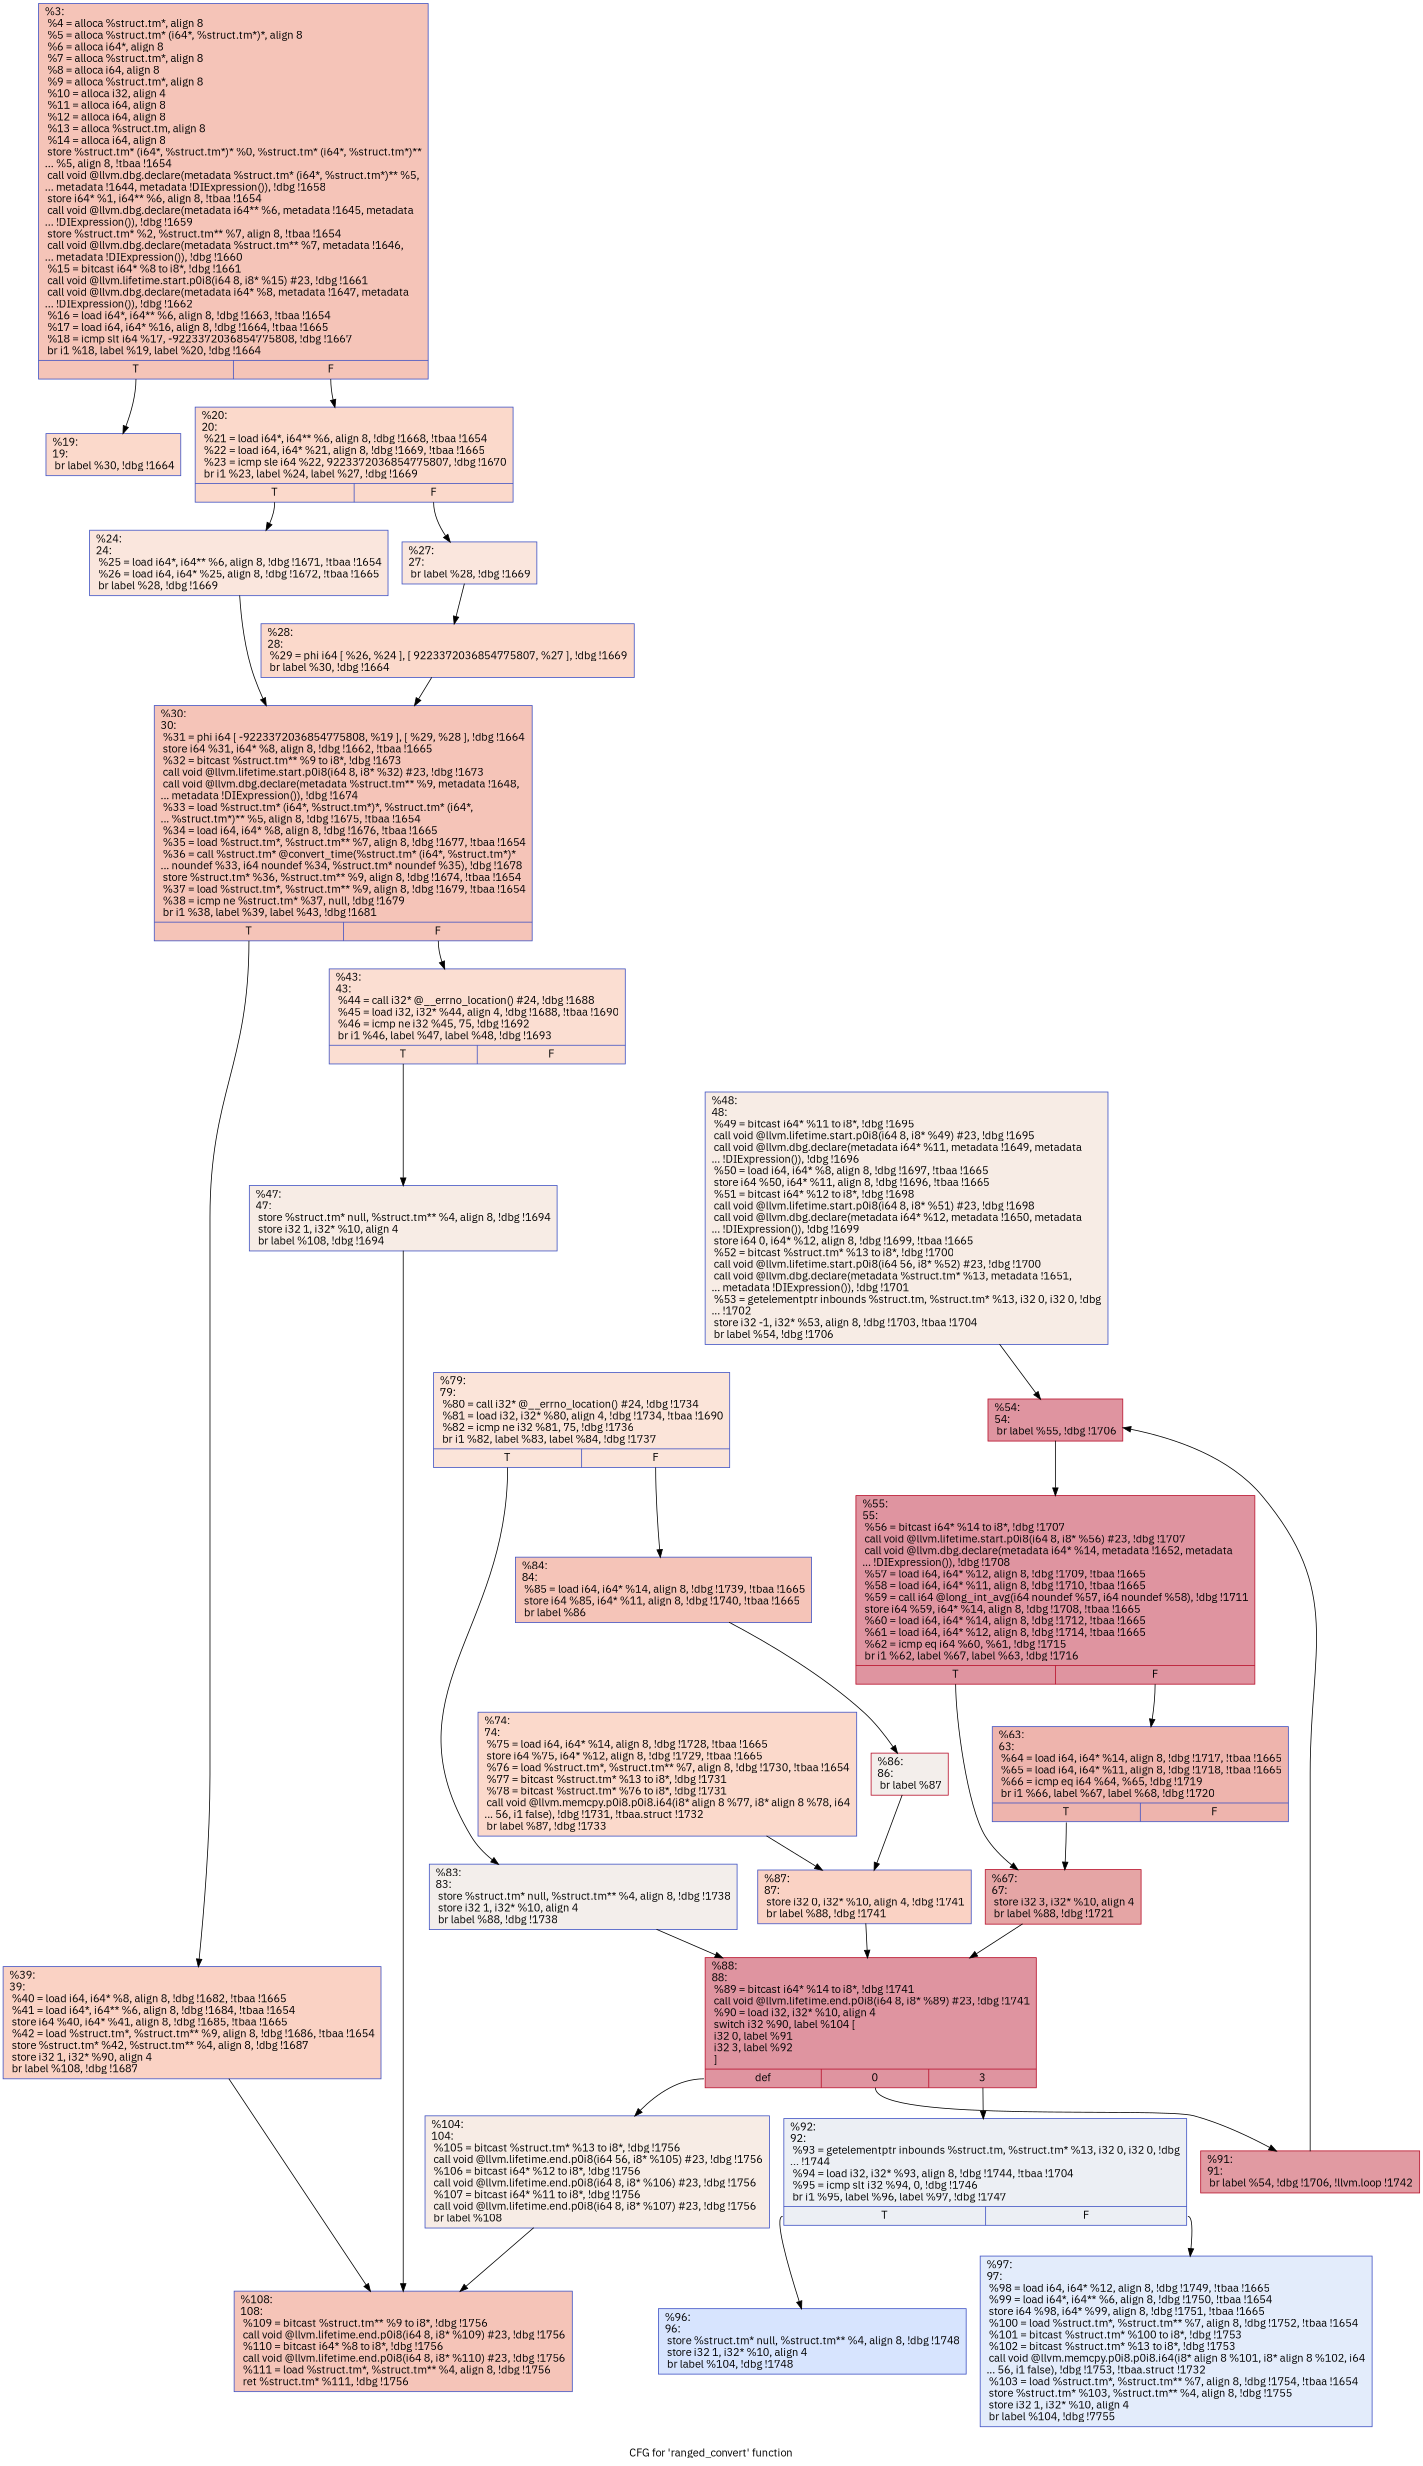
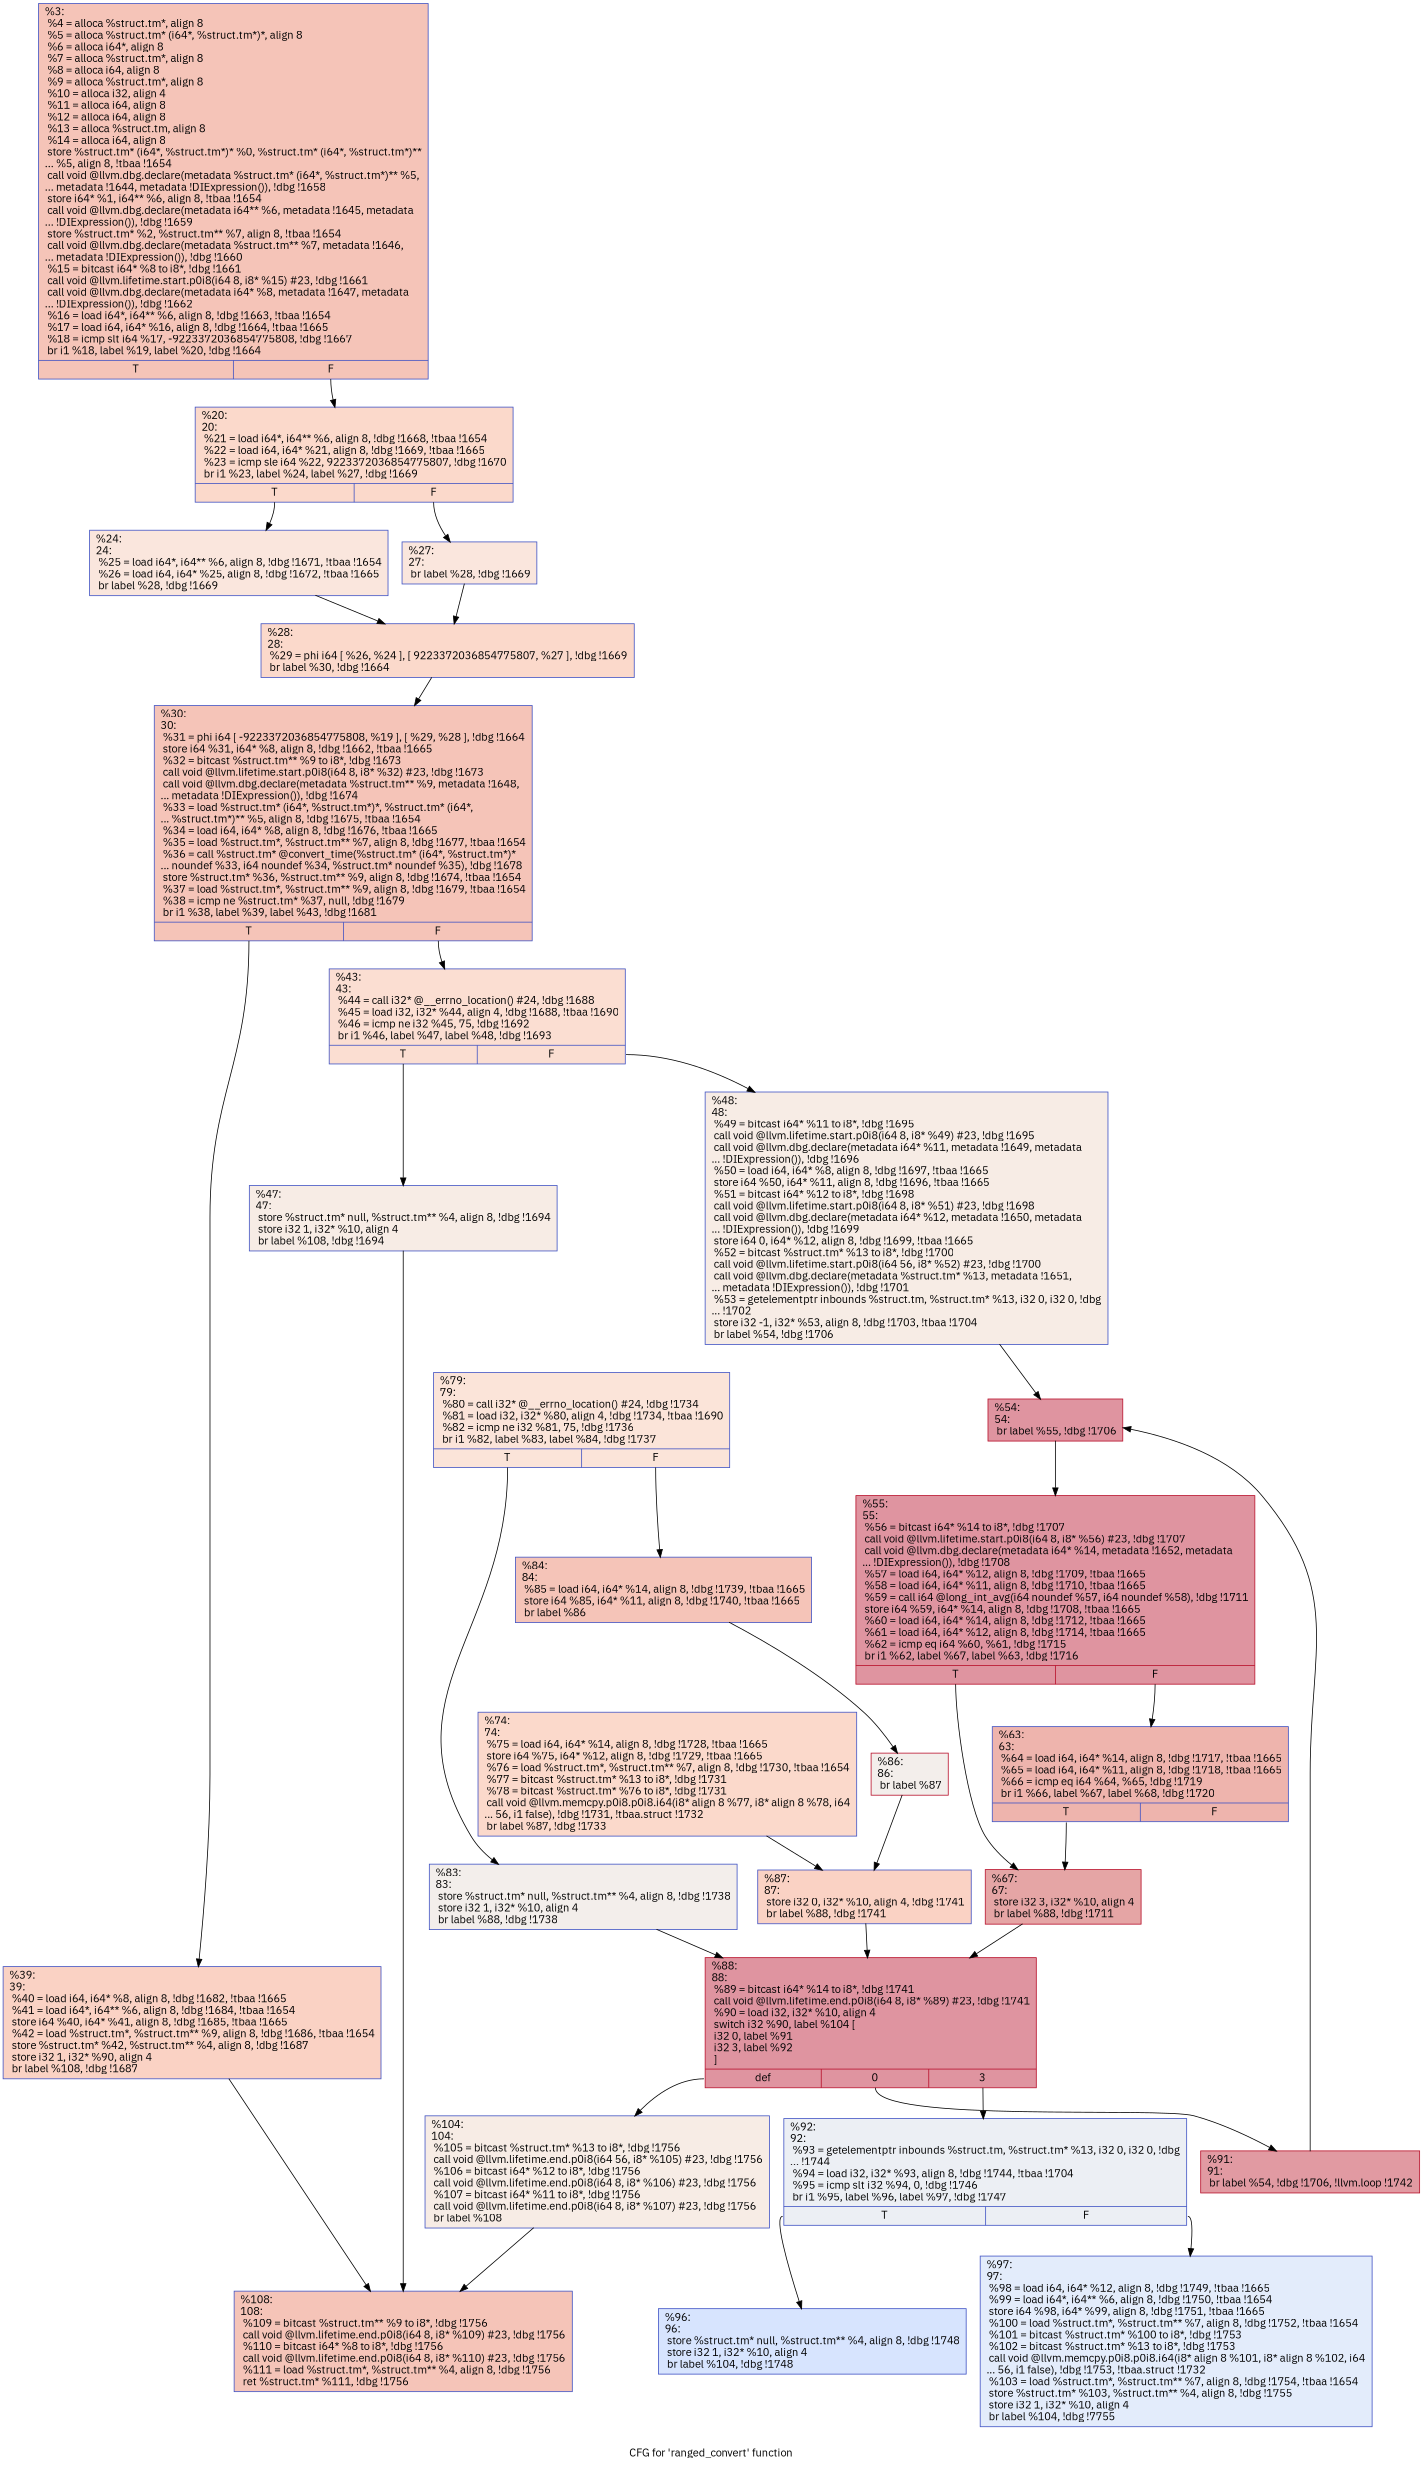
node "%19:": removed
edge "%24:" -> "%30:": now "%24:" -> "%28:"
edge "%43:" -> "%48:": added
node "%67:": text "br label %88, !dbg !1721" -> "br label %88, !dbg !1711"
